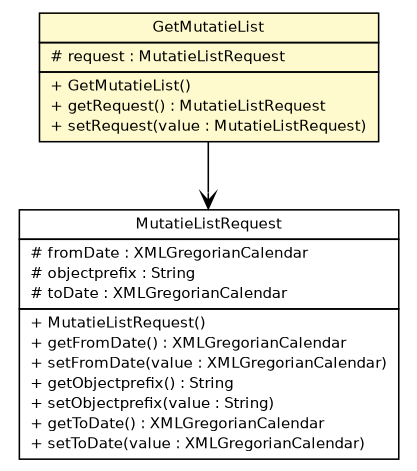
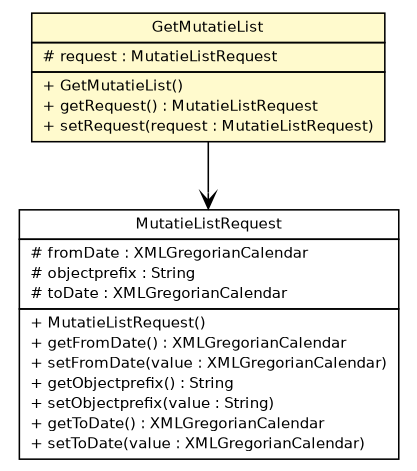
node "GetMutatieList": text "+ setRequest(value : MutatieListRequest)" -> "+ setRequest(request : MutatieListRequest)"
